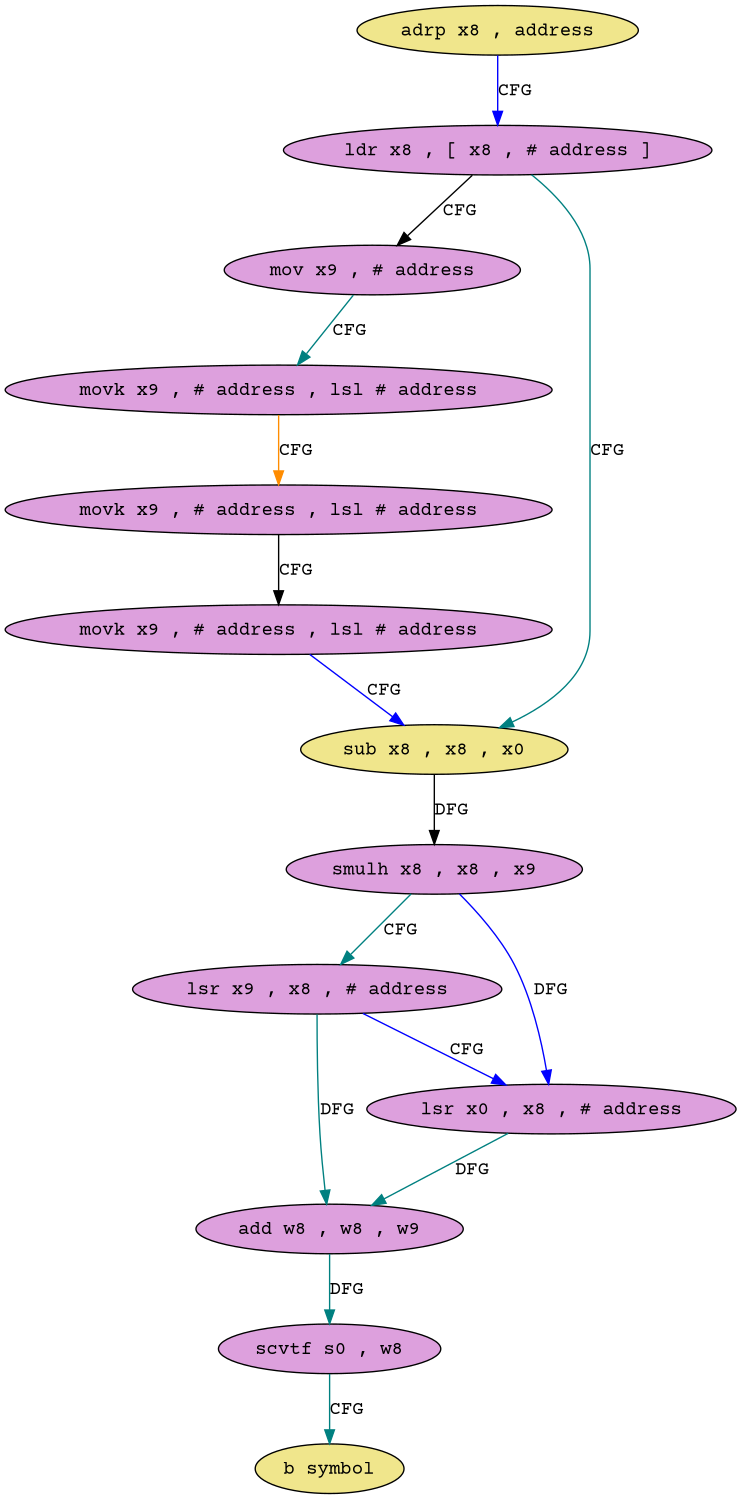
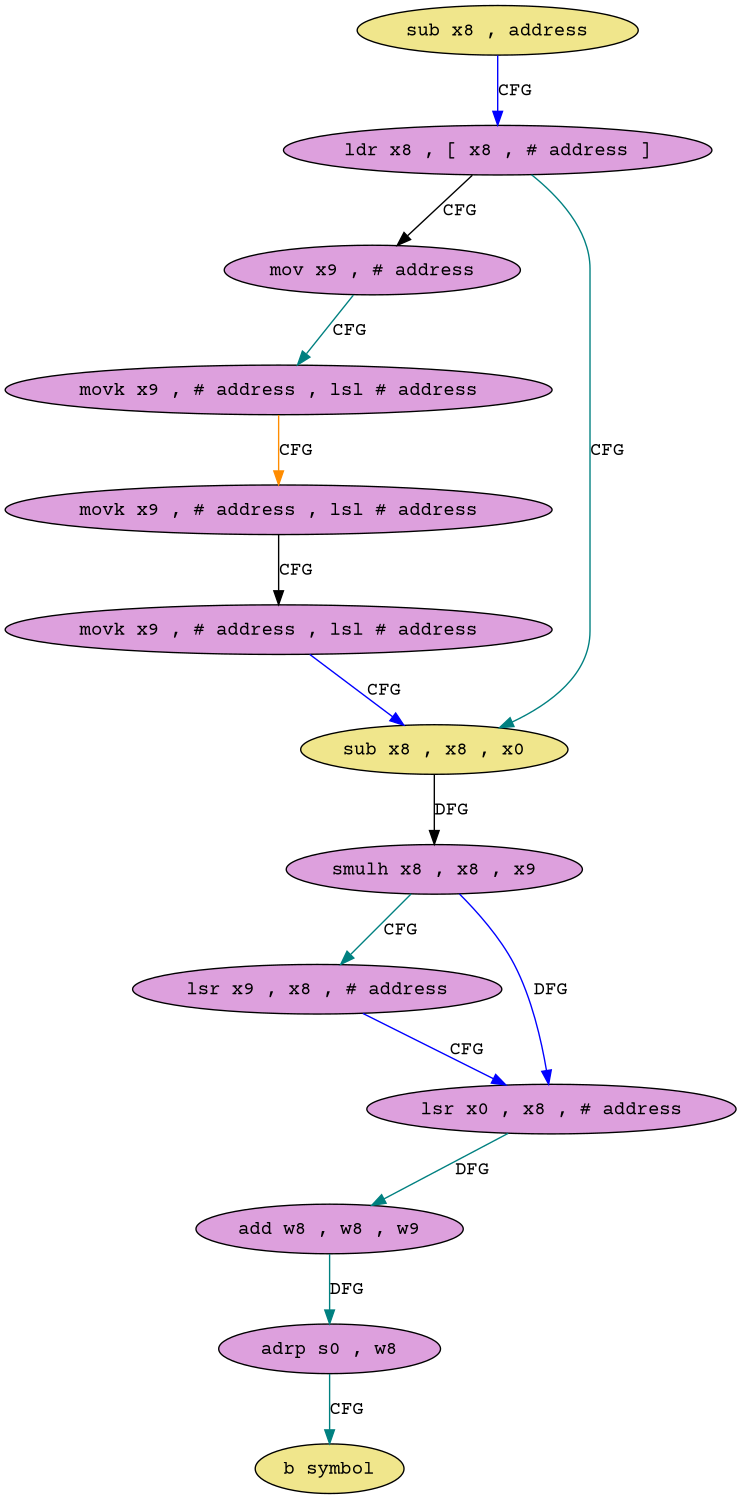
node "adrp x8 , address": label "adrp x8 , address" -> "sub x8 , address"
edge "lsr x9 , x8 , # address" -> "add w8 , w8 , w9": removed, label "DFG"
node "scvtf s0 , w8": label "scvtf s0 , w8" -> "adrp s0 , w8"
